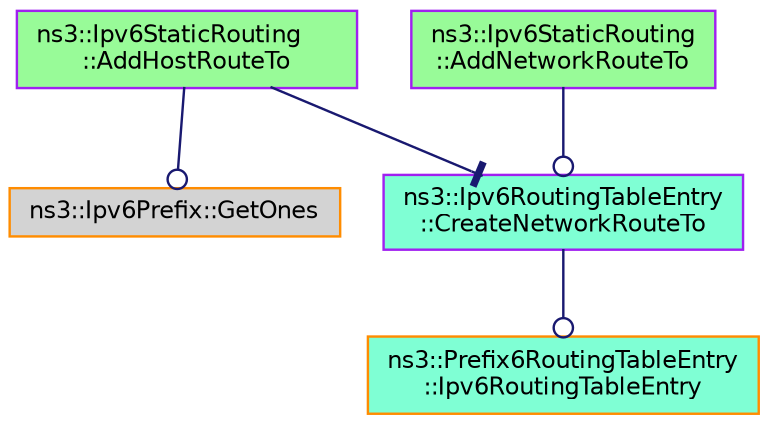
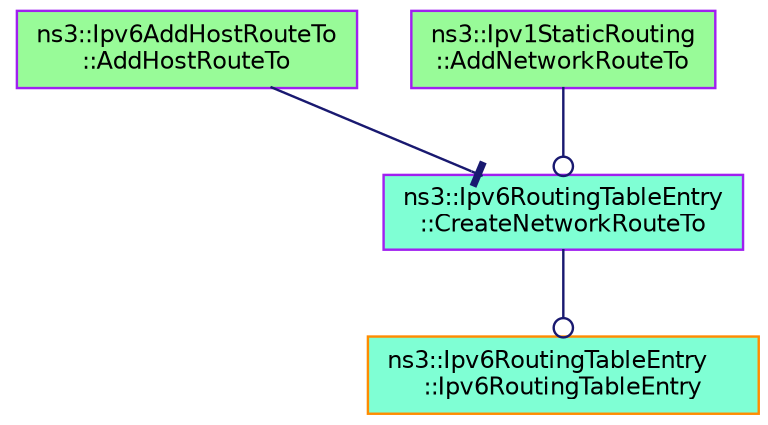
node "ns3::Ipv6StaticRouting ::AddHostRouteTo": label "ns3::Ipv6StaticRouting ::AddHostRouteTo" -> "ns3::Ipv6AddHostRouteTo ::AddHostRouteTo"
node "ns3::Ipv6StaticRouting ::AddNetworkRouteTo": label "ns3::Ipv6StaticRouting ::AddNetworkRouteTo" -> "ns3::Ipv1StaticRouting ::AddNetworkRouteTo"
node "ns3::Ipv6Prefix::GetOnes": removed
node "ns3::Prefix6RoutingTableEntry ::Ipv6RoutingTableEntry": label "ns3::Prefix6RoutingTableEntry ::Ipv6RoutingTableEntry" -> "ns3::Ipv6RoutingTableEntry ::Ipv6RoutingTableEntry"
